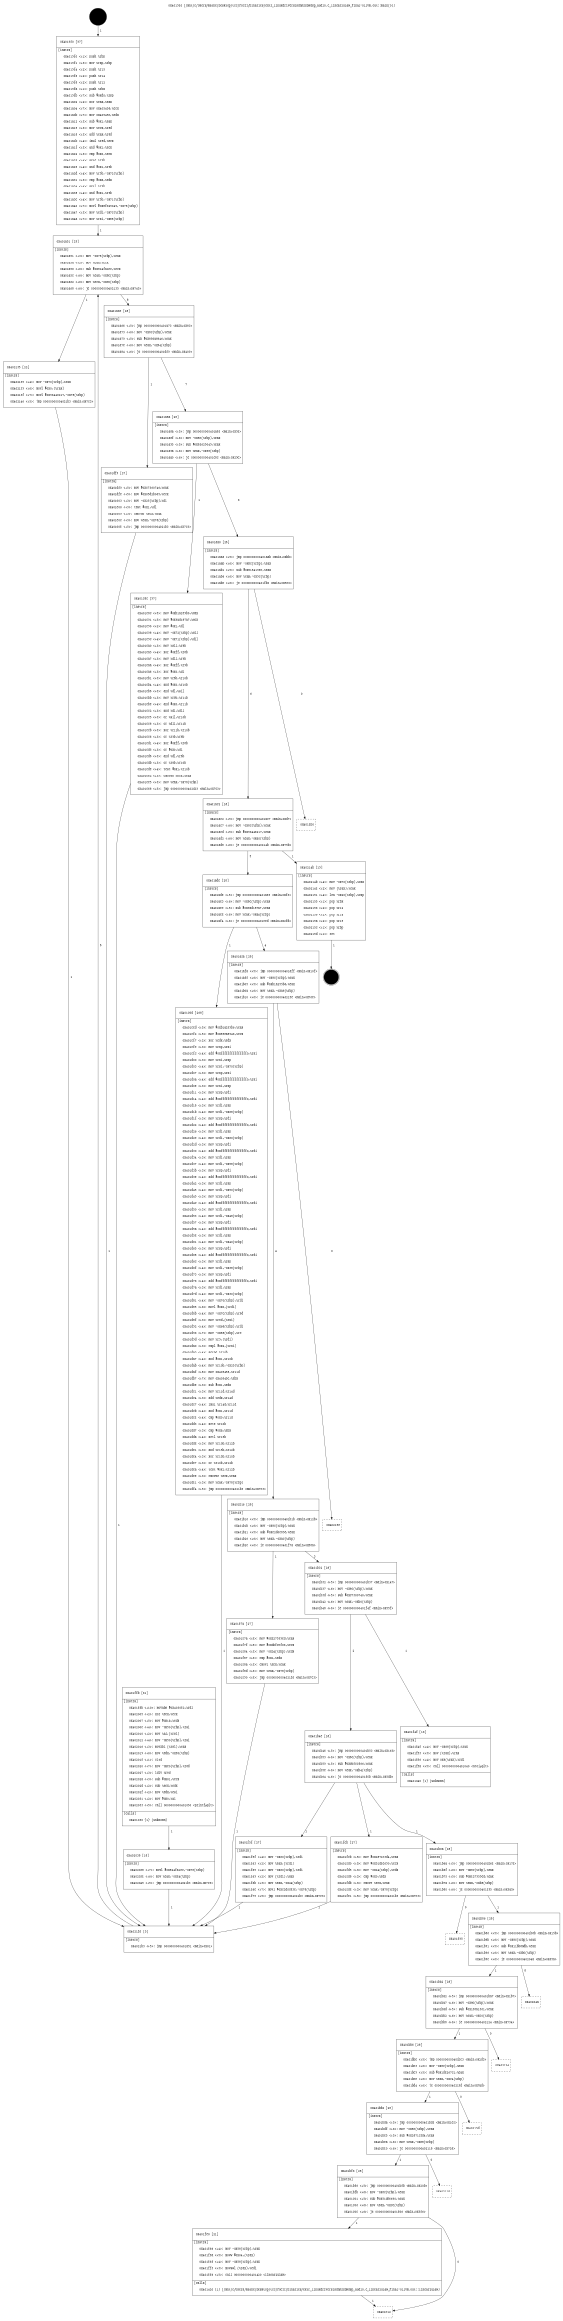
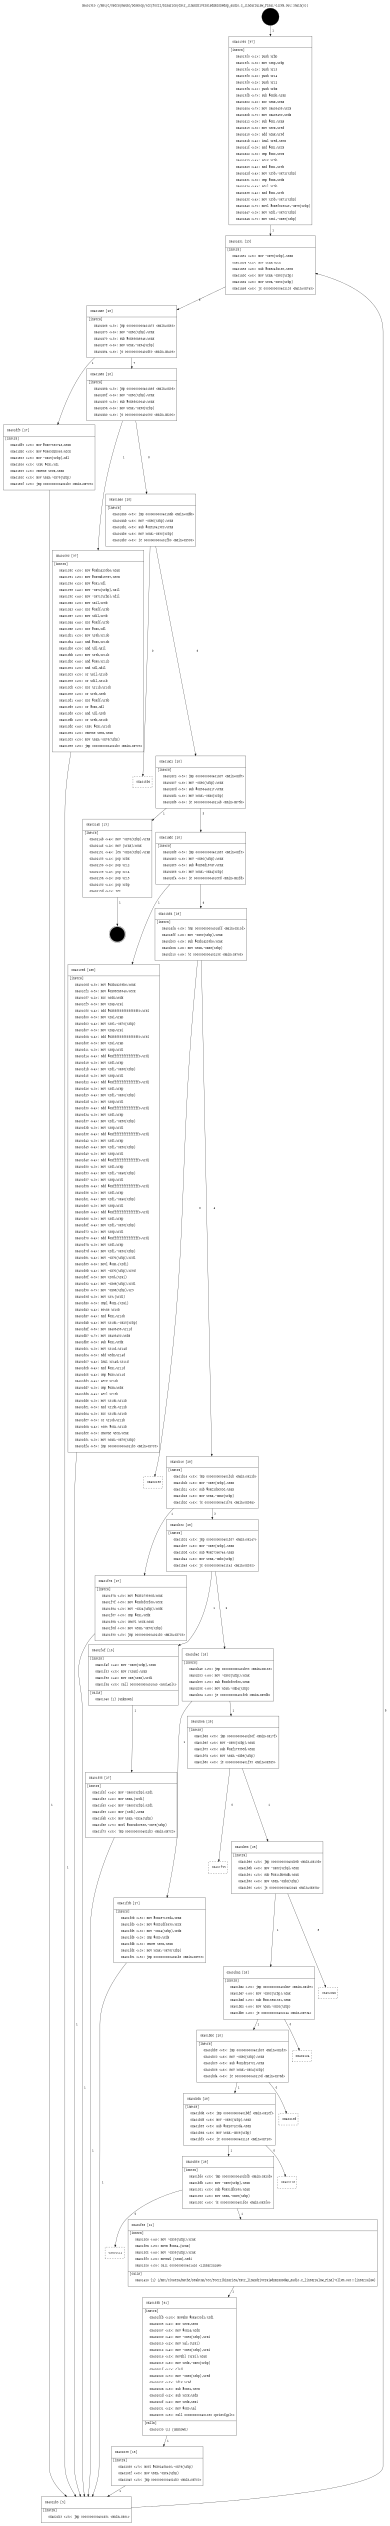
node "0x402135 [22]": removed
edge "0x401b4e [28]" -> "0x401f5f [27]": now "0x401f4f [16]" -> "0x401f5f [27]"
edge "0x401fe6 [21]" -> "0x401c12": now "0x401fe6 [21]" -> "0x401ffb [61]"
